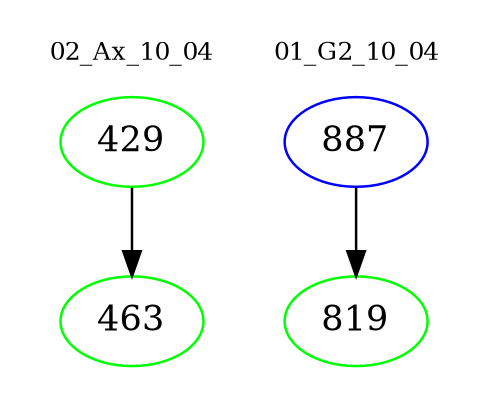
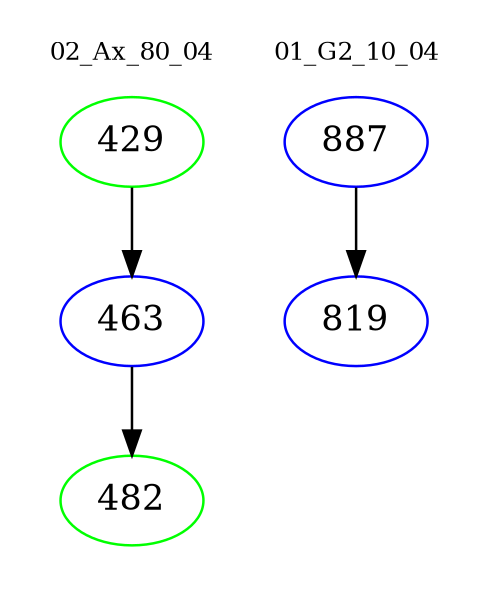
cluster "02_Ax_10_04": label "02_Ax_10_04" -> "02_Ax_80_04"
node "463": color green -> blue
node "819": color green -> blue
node "482": added
